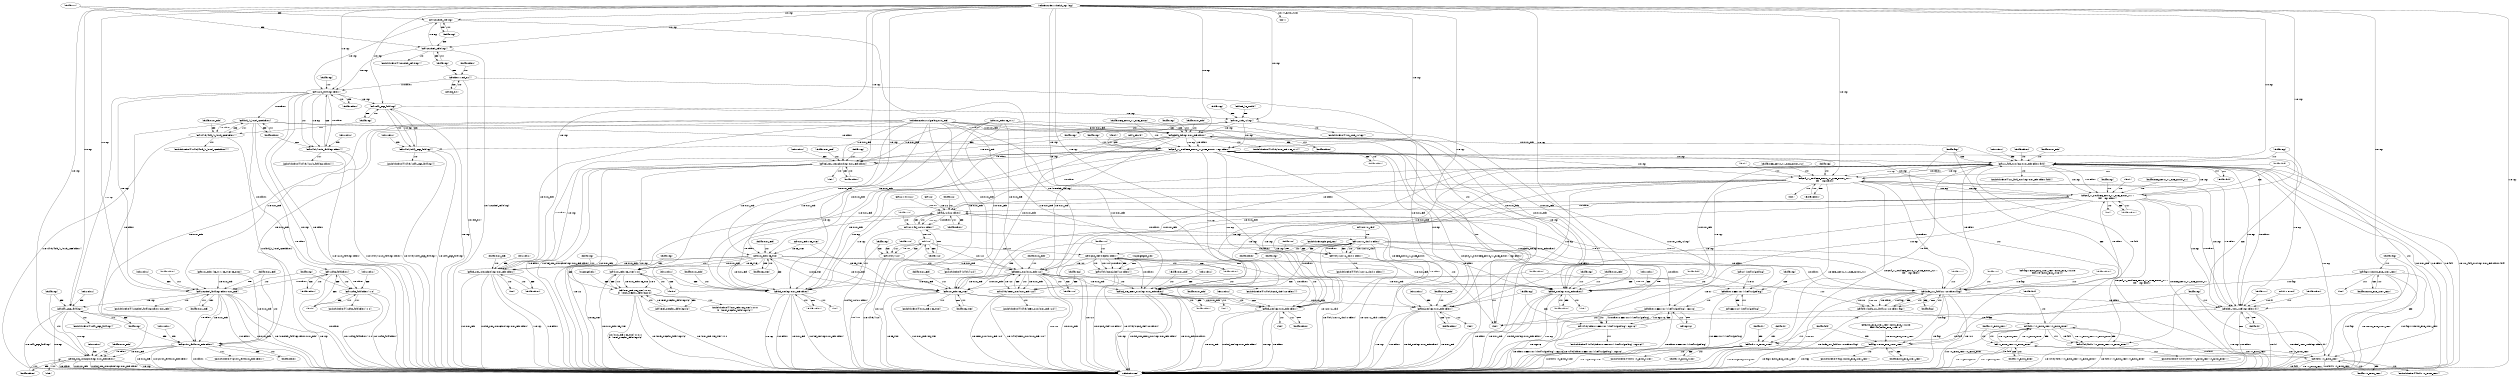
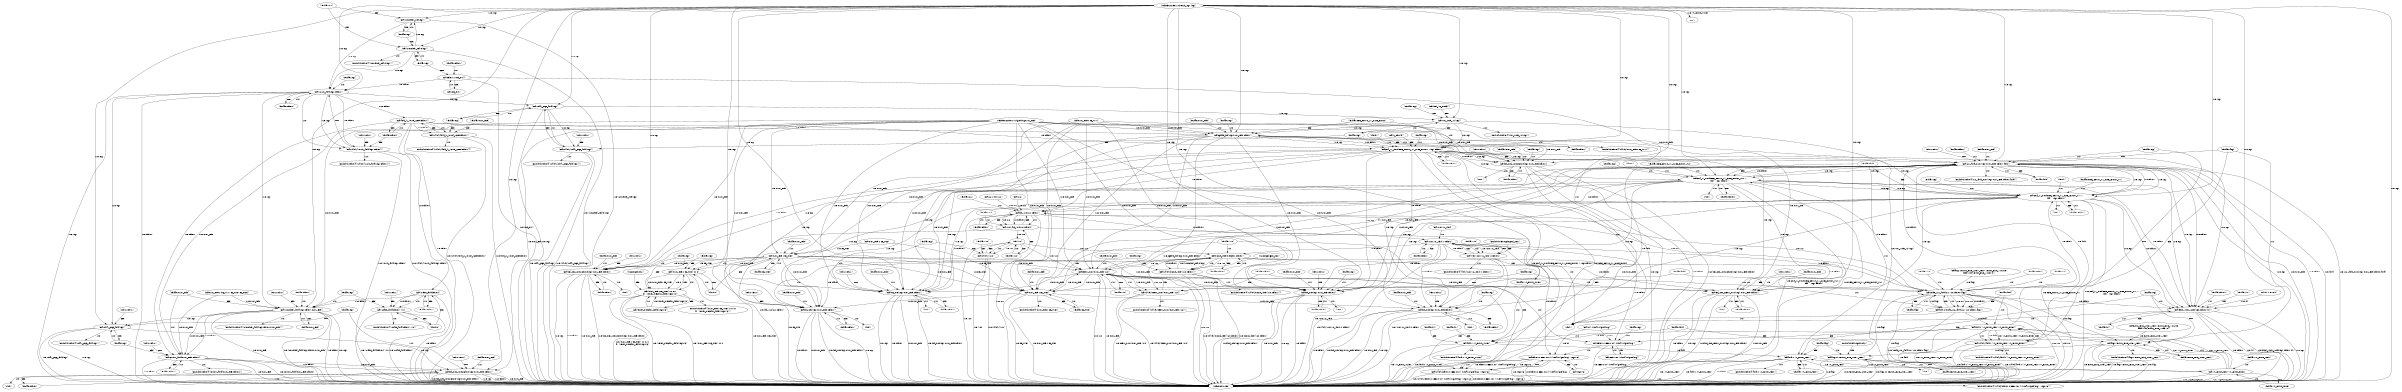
edge "(Call,error_code & PF_RSVD)" -> "(Call,pgtable_bad(regs, error_code, address))": label "FAULT: error_code" -> "DDG: error_code"
edge "(Call,access_error(error_code, vma))" -> "(Call,mm_fault_error(regs, error_code, address, fault))": label "DDG: error_code" -> "MIN: error_code"
edge "(Call,unlikely(expand_stack(vma, address)))" -> "(Call,expand_stack(exception, address))": label "CFG: " -> "DDG: kmemcheck_active(regs)"
node "(ControlStructure,if (unlikely(!vma)))": removed
edge "(Call,vma->vm_start <= address)" -> "(Call,bad_area_access_error(regs, error_code, address))": removed, label "DDG: address"
edge "(Call,fault & (VM_FAULT_RETRY|VM_FAULT_ERROR))" -> "(Call,VM_FAULT_RETRY|VM_FAULT_ERROR)": now "(Call,fault & (VM_FAULT_RETRY|VM_FAULT_ERROR))" -> "(Call,address + 65536 + 32 * sizeof(unsigned long))"
node "(ControlStructure,goto retry;)": added
edge "(Call,fault & VM_FAULT_MAJOR)" -> "(Identifier,VM_FAULT_MAJOR)": now "(Call,likely(vma->vm_start <= address))" -> "(Identifier,VM_FAULT_MAJOR)"
edge "(Call,flags & FAULT_FLAG_ALLOW_RETRY)" -> "(Call,flags &= ~FAULT_FLAG_ALLOW_RETRY)": added, label "DDG: flags"
